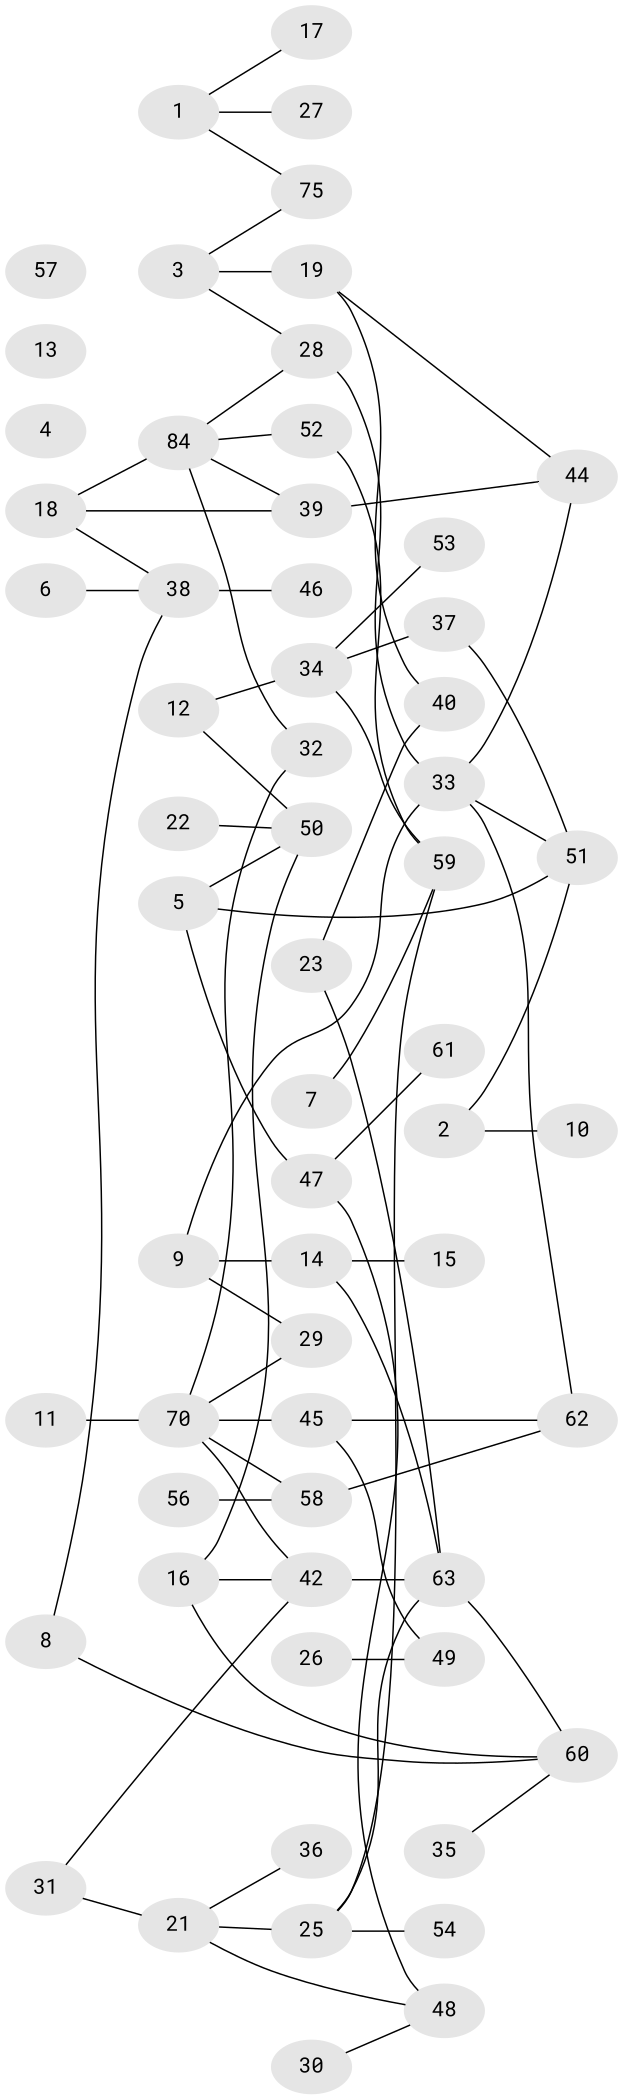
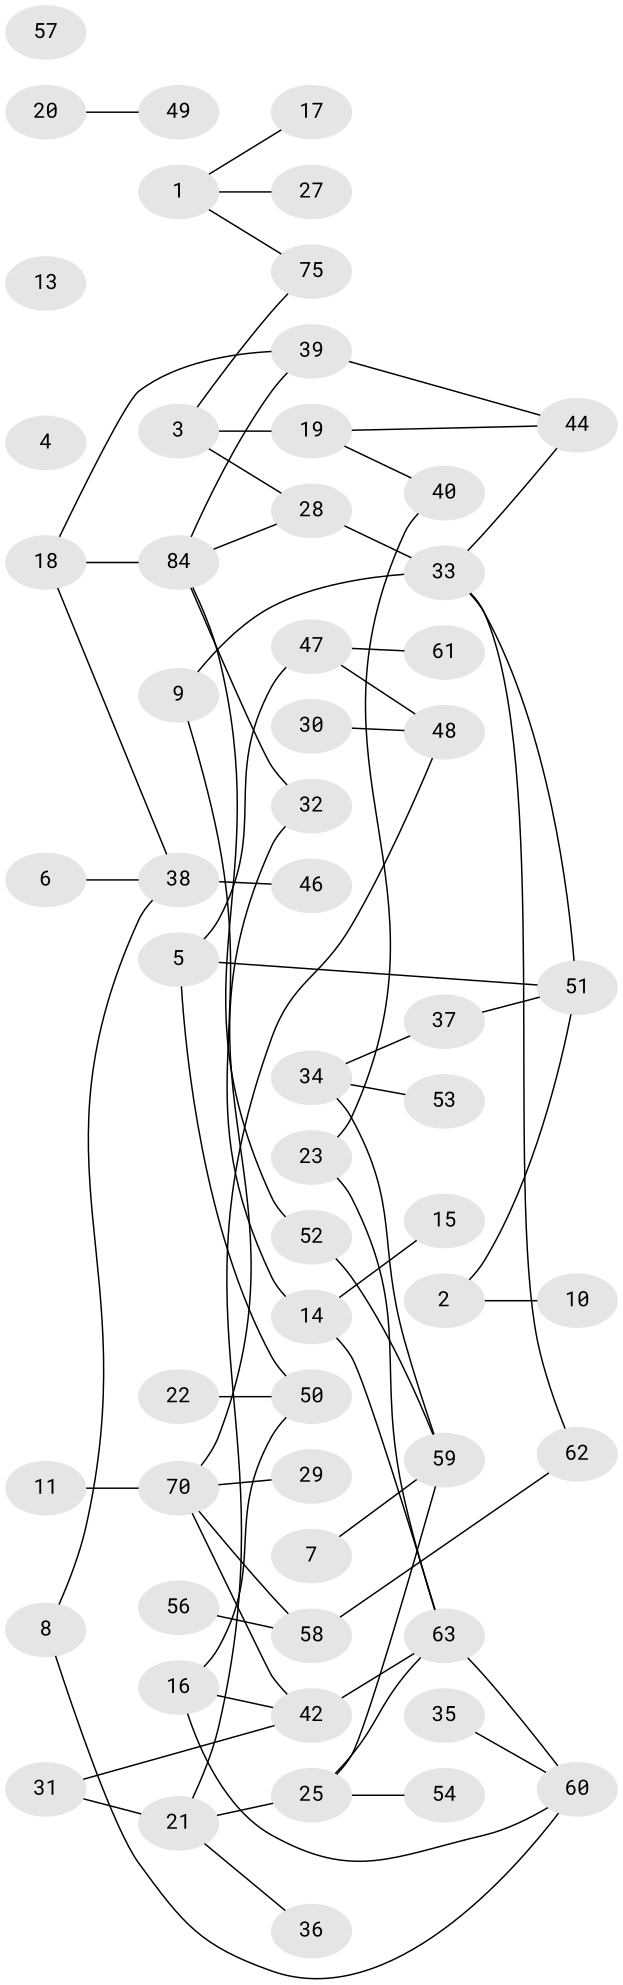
node "12": removed
edge "9" -- "29": removed
node "45": removed
node "26": label "26" -> "20"
